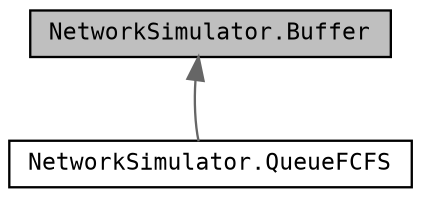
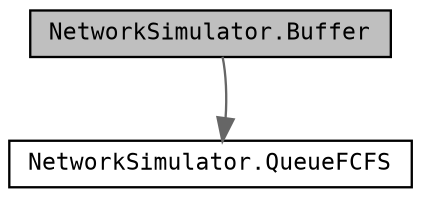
edge "NetworkSimulator.QueueFCFS" -> "NetworkSimulator.Buffer": reversed
